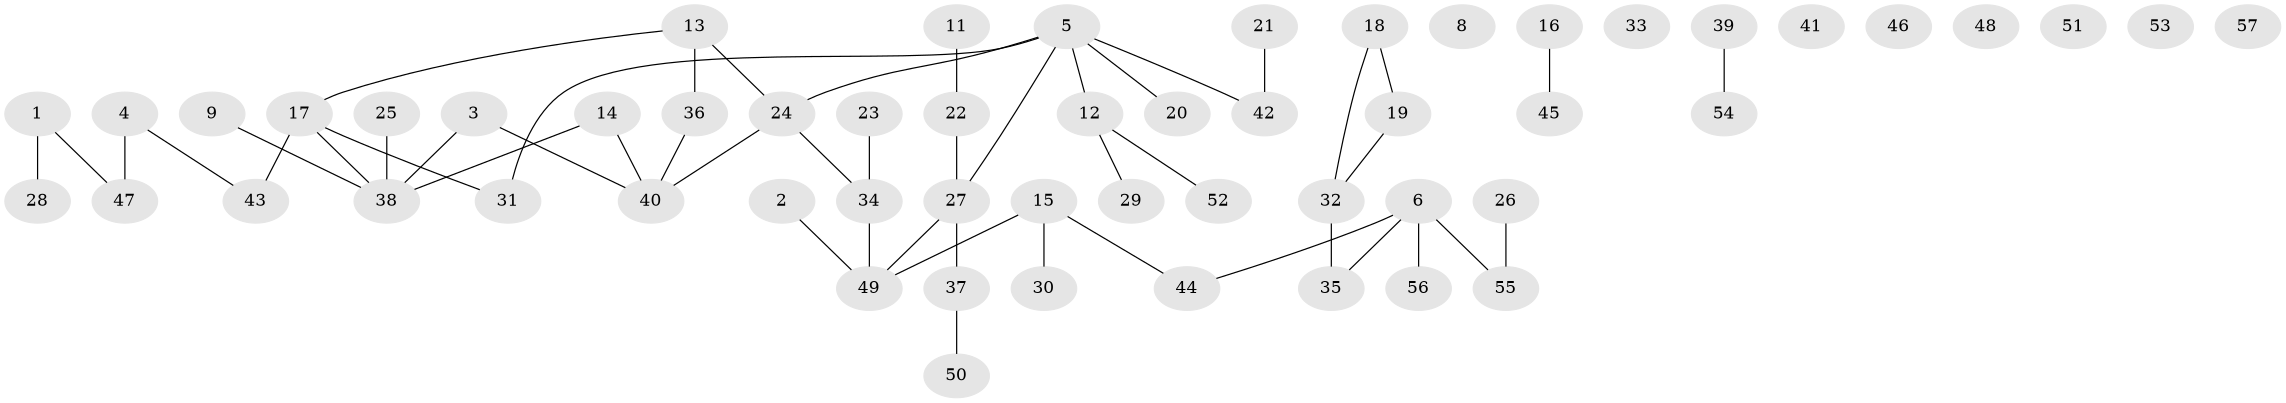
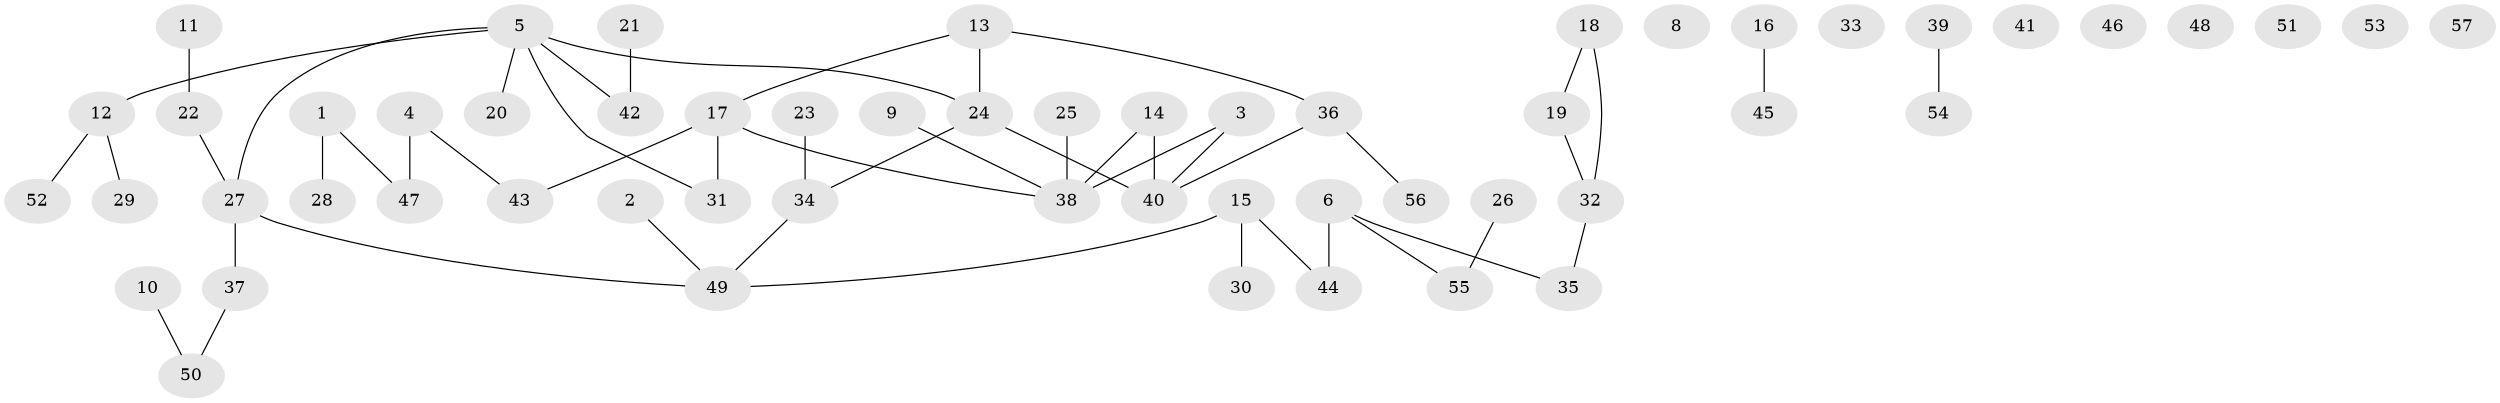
edge "6" -- "56": now "36" -- "56"
node "10": added
